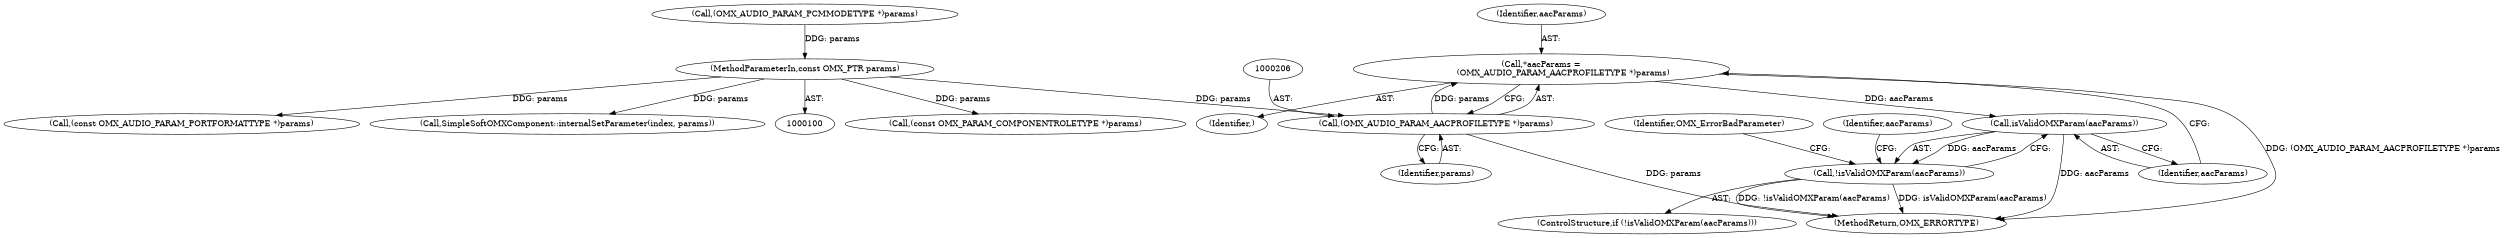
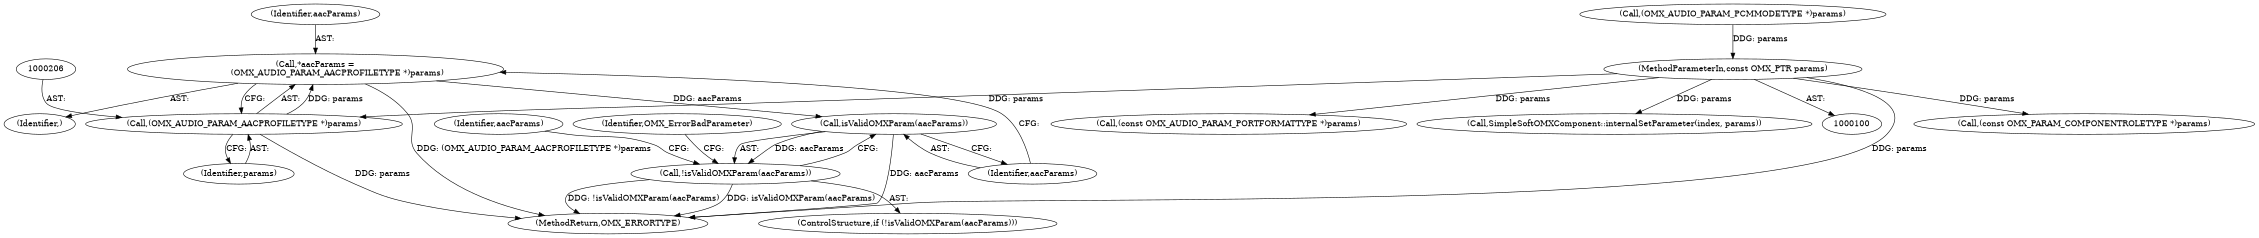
edge "(MethodParameterIn,const OMX_PTR params)" -> "(MethodReturn,OMX_ERRORTYPE)": added, label "DDG: params"
